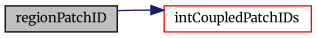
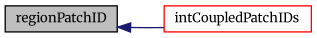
edge "regionPatchID" -> "intCoupledPatchIDs": reversed
